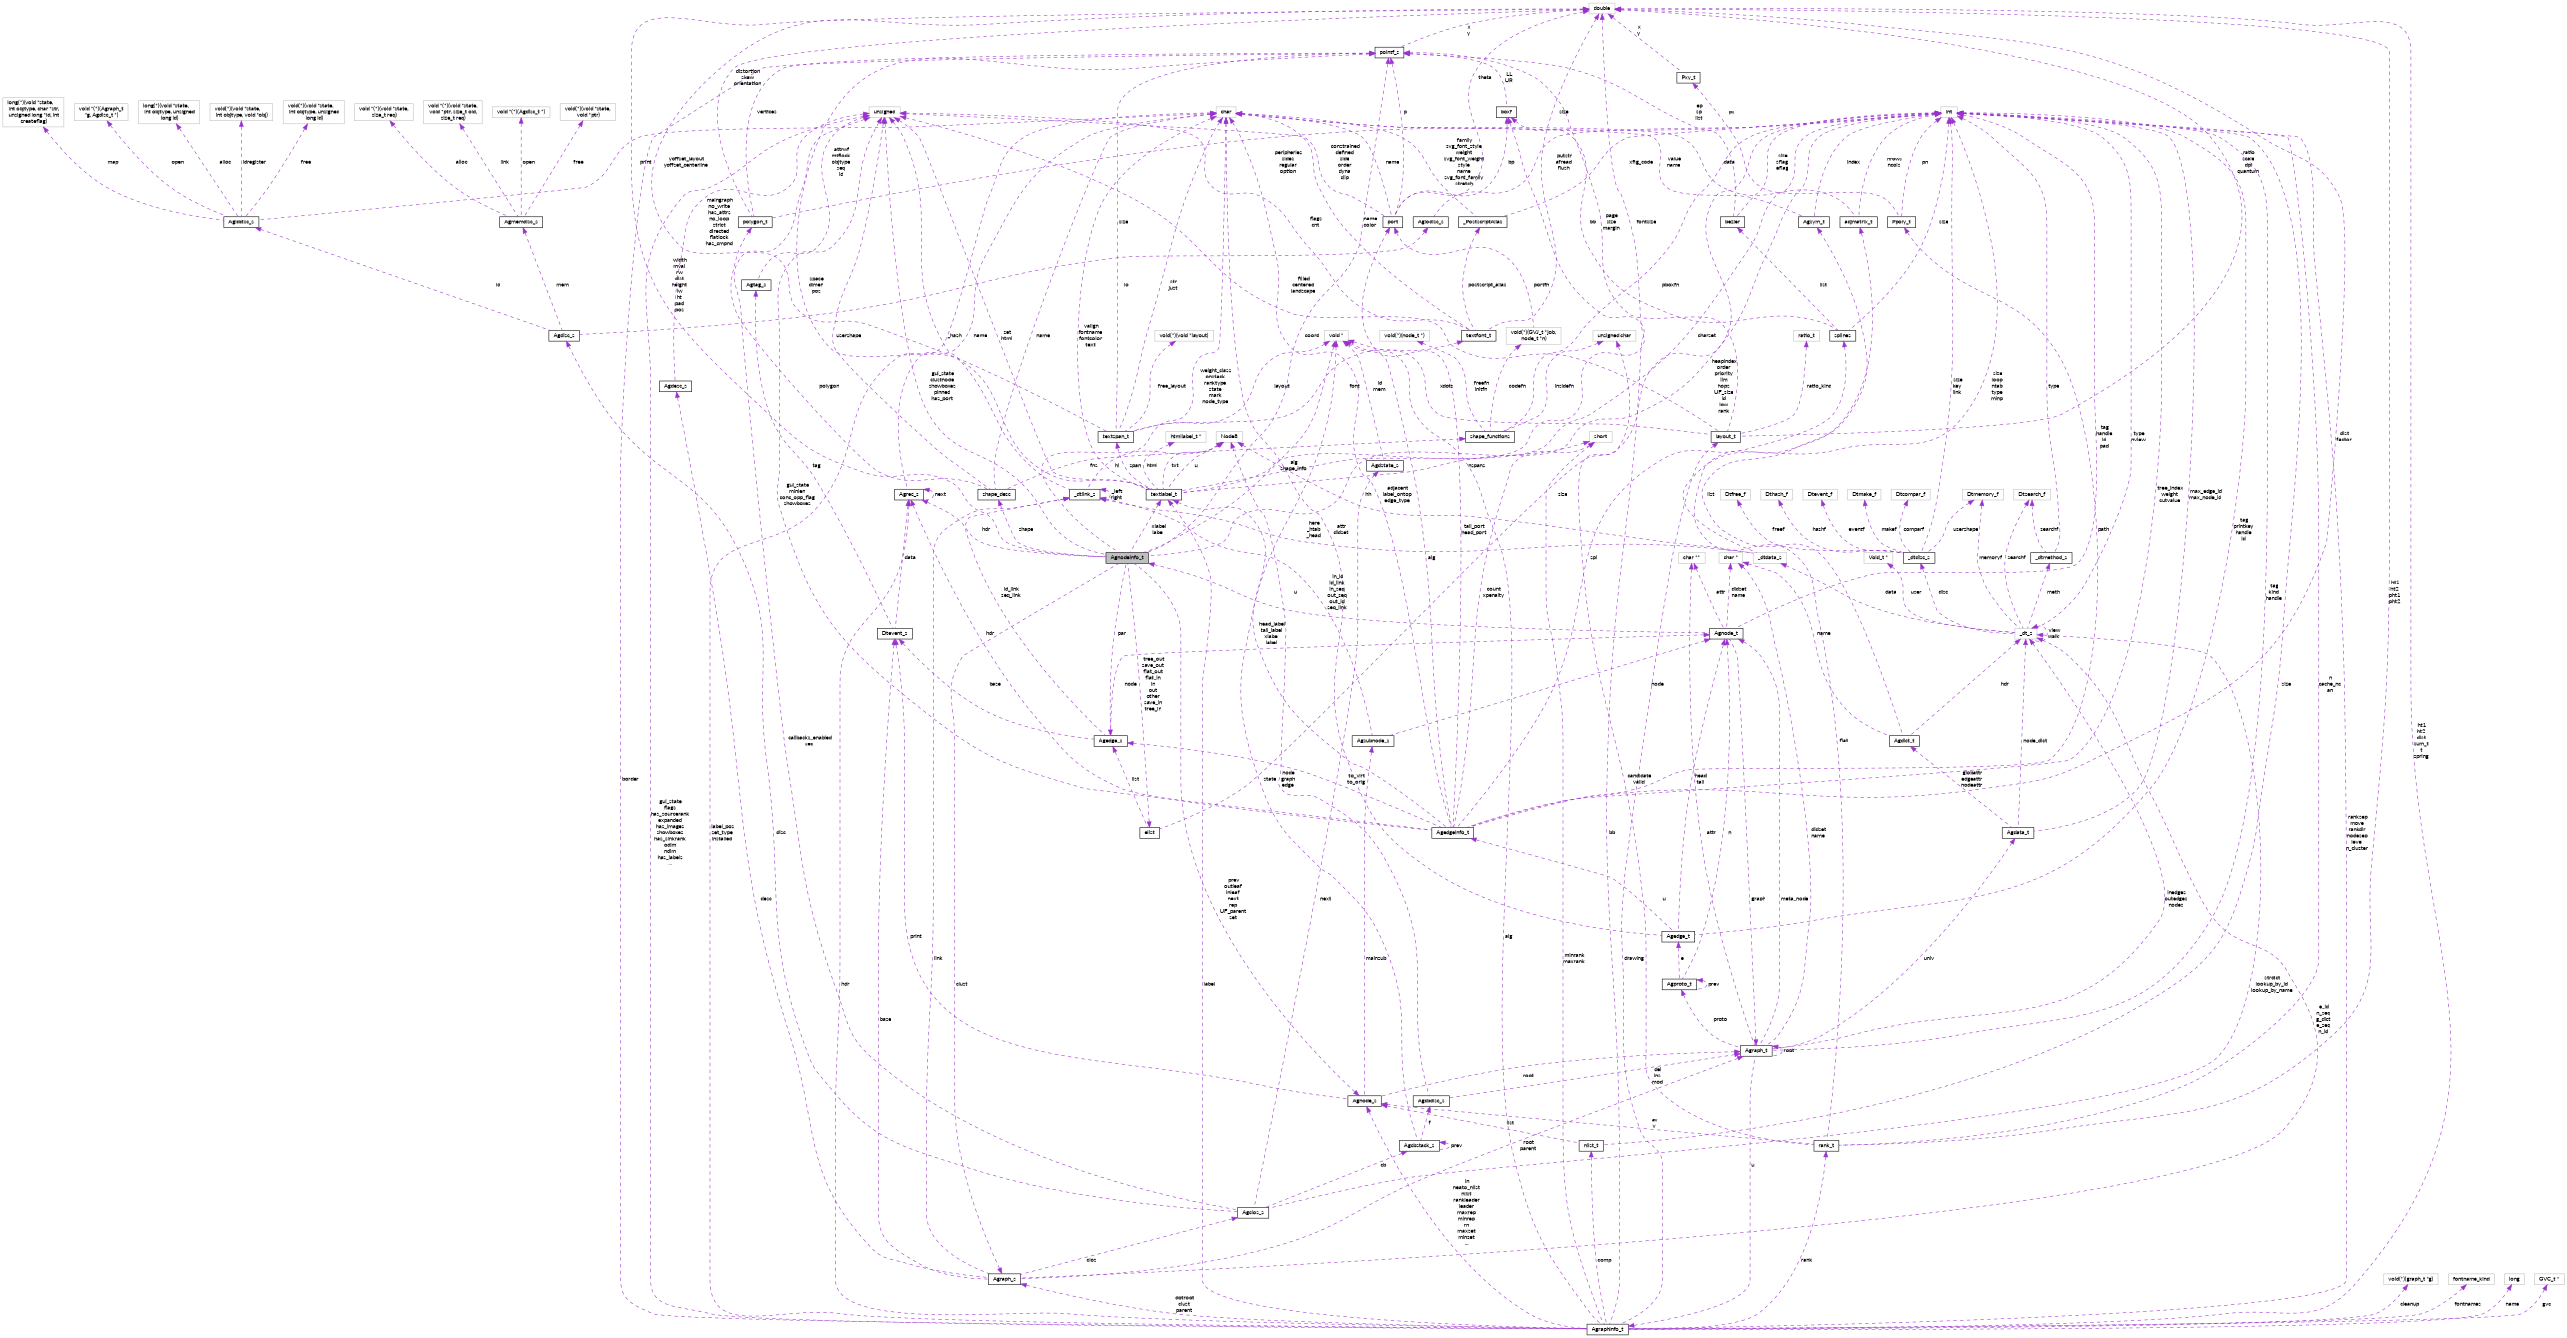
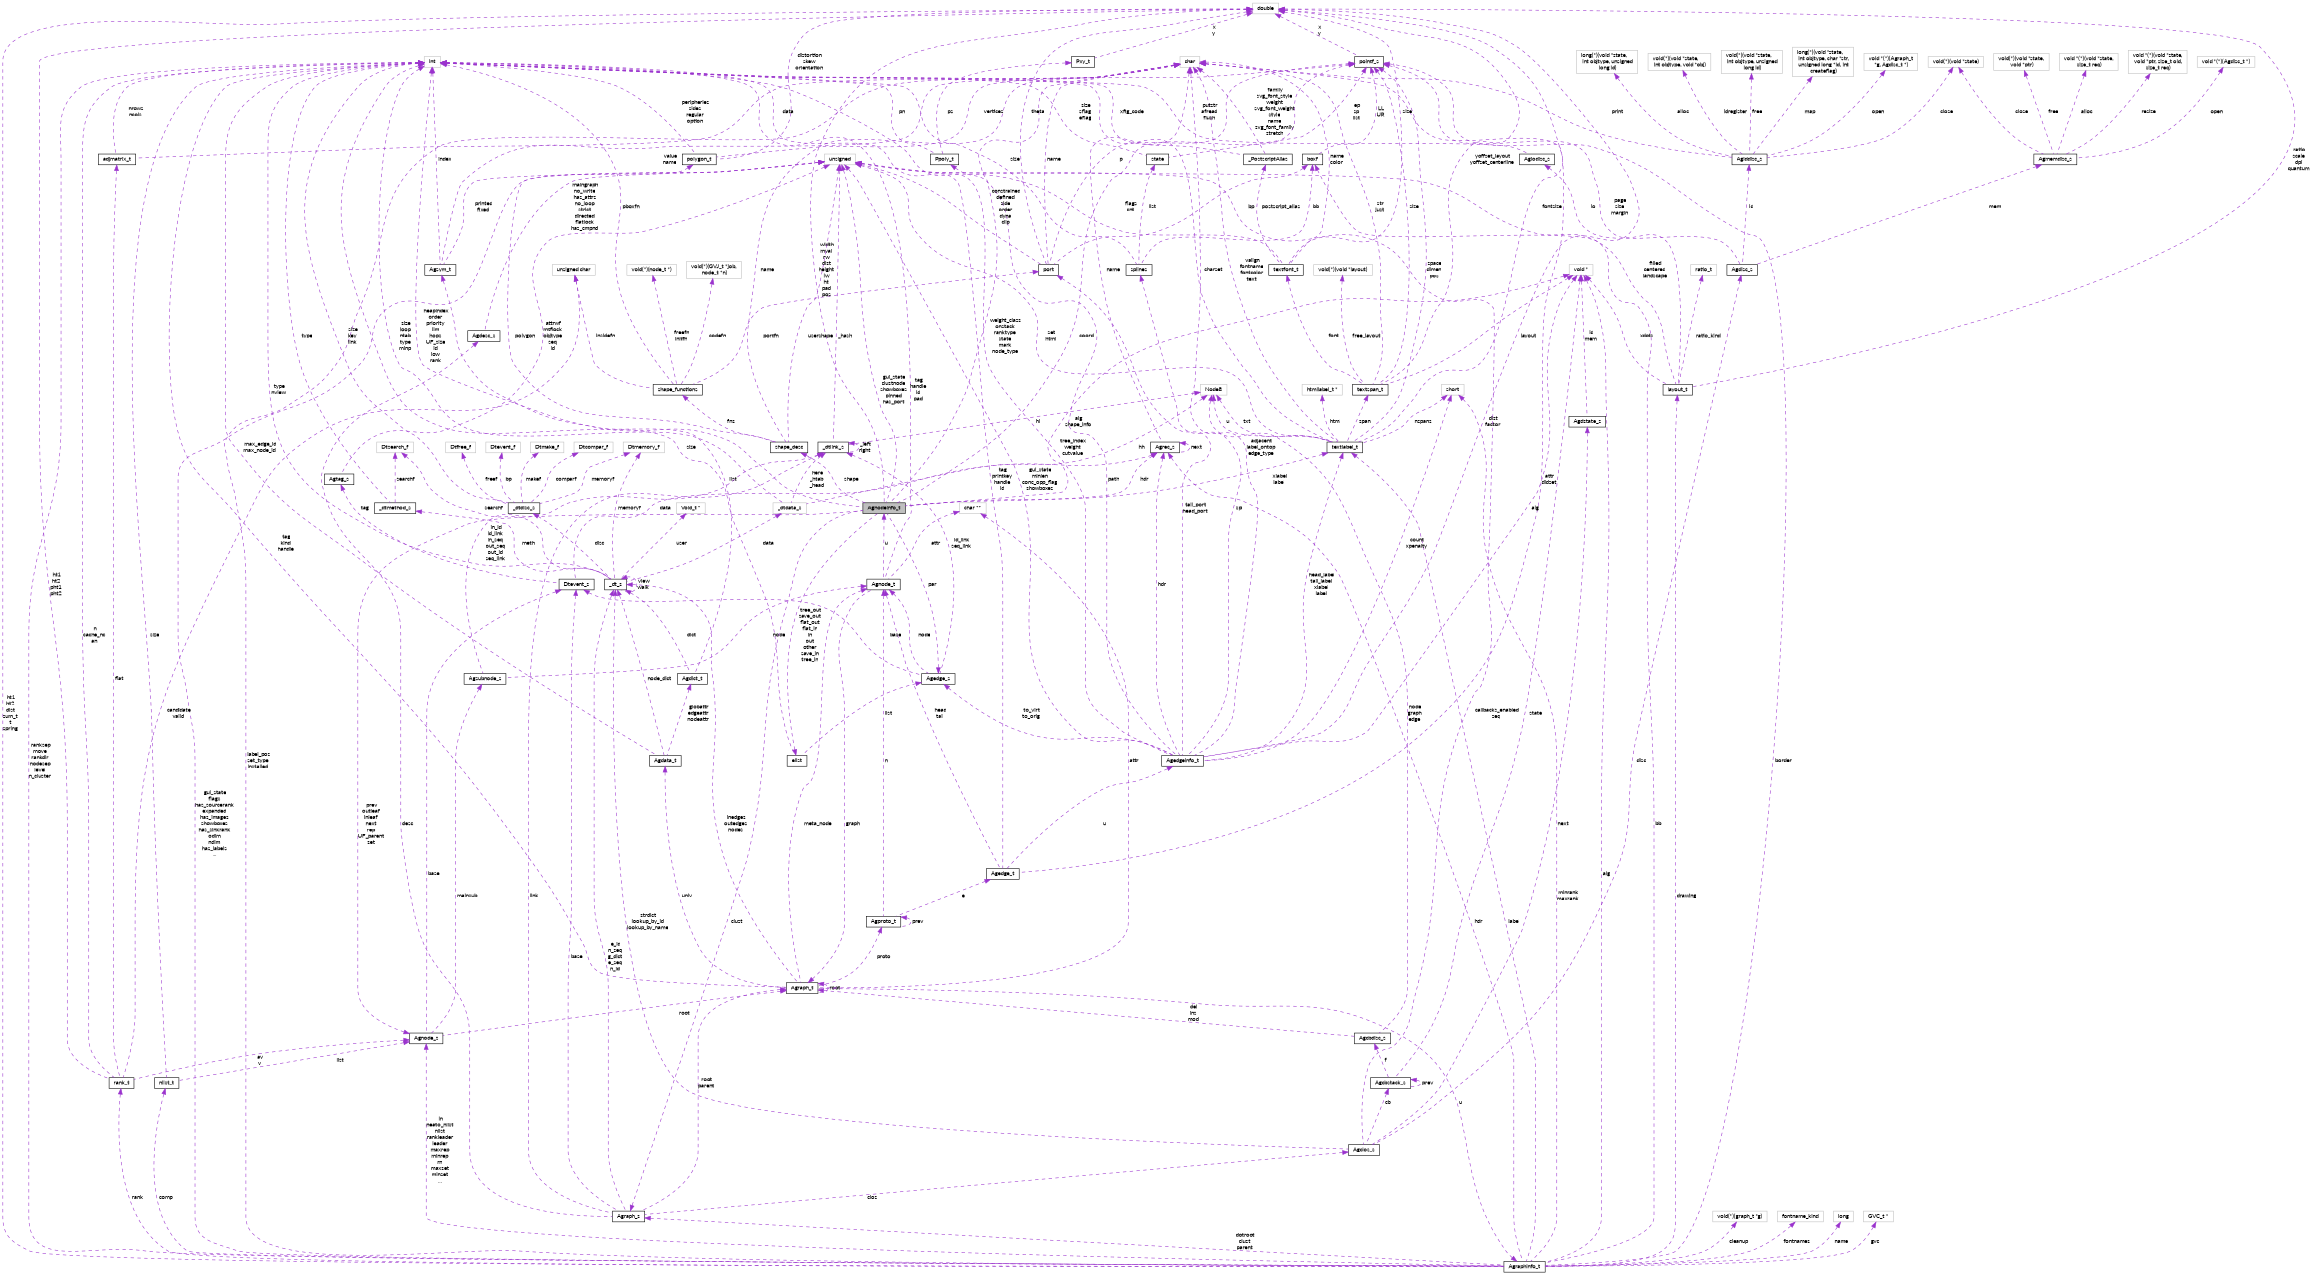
node "void(*)(void *state)": added
edge "Agmemdisc_s" -> "void *(*)(void *state, void *ptr, size_t old, size_t req)": label " link" -> " resize"
edge "Agsym_t" -> "unsigned": added, label "printed fixed"
node "bezier": label "bezier" -> "state"
edge "void(*)(GVJ_t *job, node_t *n)" -> "port": now "shape_functions" -> "port"
node "Dthash_f": removed
edge "_dtdisc_s" -> "Dtevent_f": label " eventf" -> " bp"
edge "_dtdisc_s" -> "Dtmemory_f": label " usershape" -> " memoryf"
node "char *": removed
node "_dt_s": color grey75 -> black
edge "Agdict_t" -> "_dt_s": label " hdr" -> " dict"
edge "Agnode_s" -> "Dtevent_s": label " print" -> " base"
